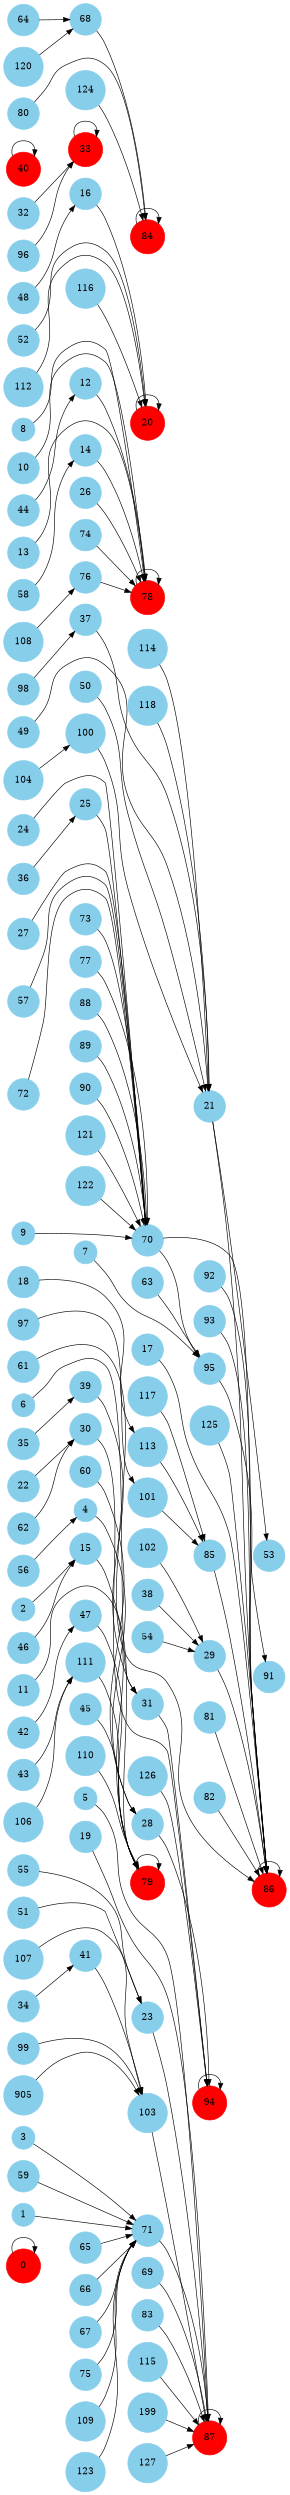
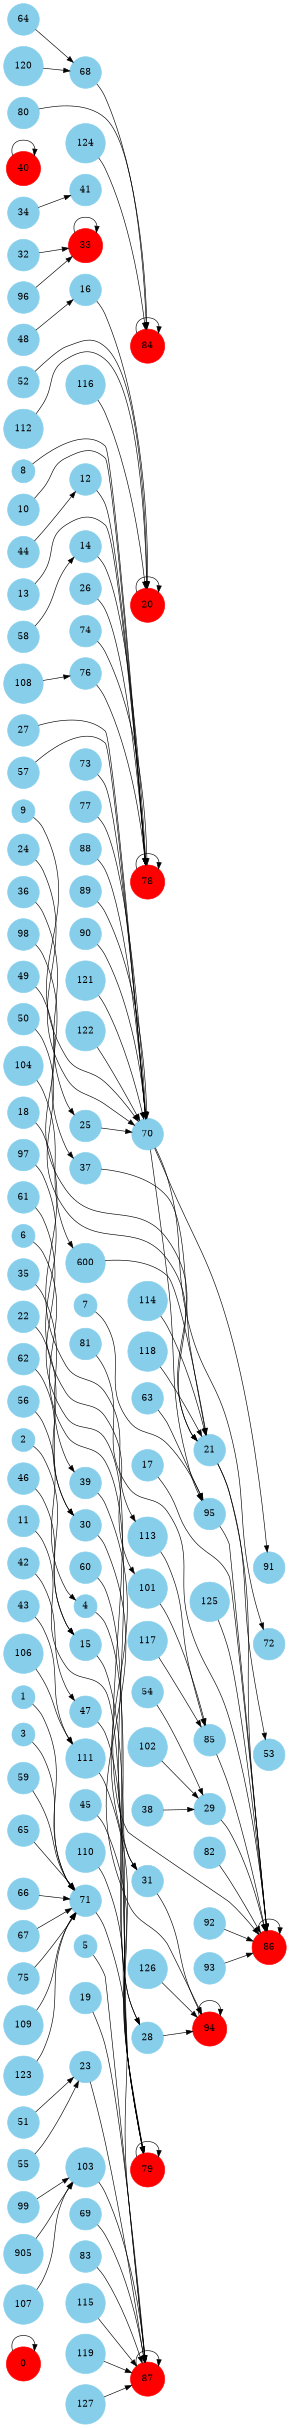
node "100": label "100" -> "600"
edge "72" -> "70": reversed
edge "41" -> "103": removed
node "199": label "199" -> "119"
